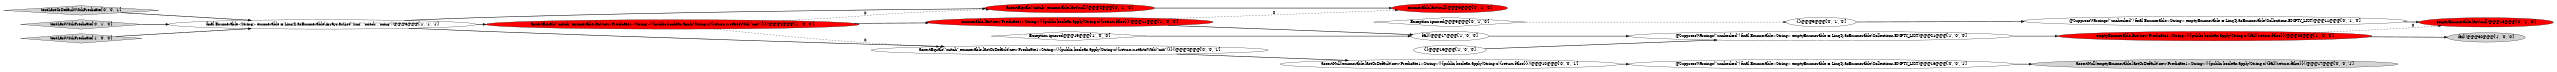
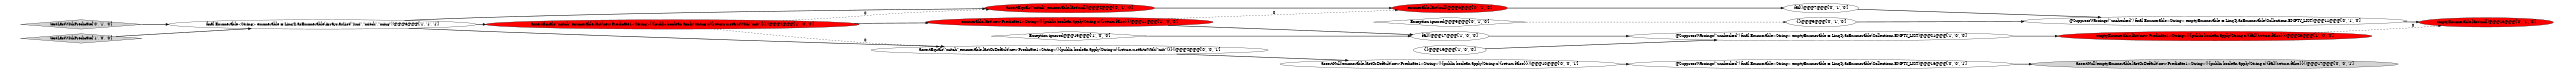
node "fail()@@@7@@@['0', '1', '0']": added
node "testLastOrDefaultWithPredicate['0', '0', '1']": removed
node "fail()@@@30@@@['1', '0', '0']": removed
